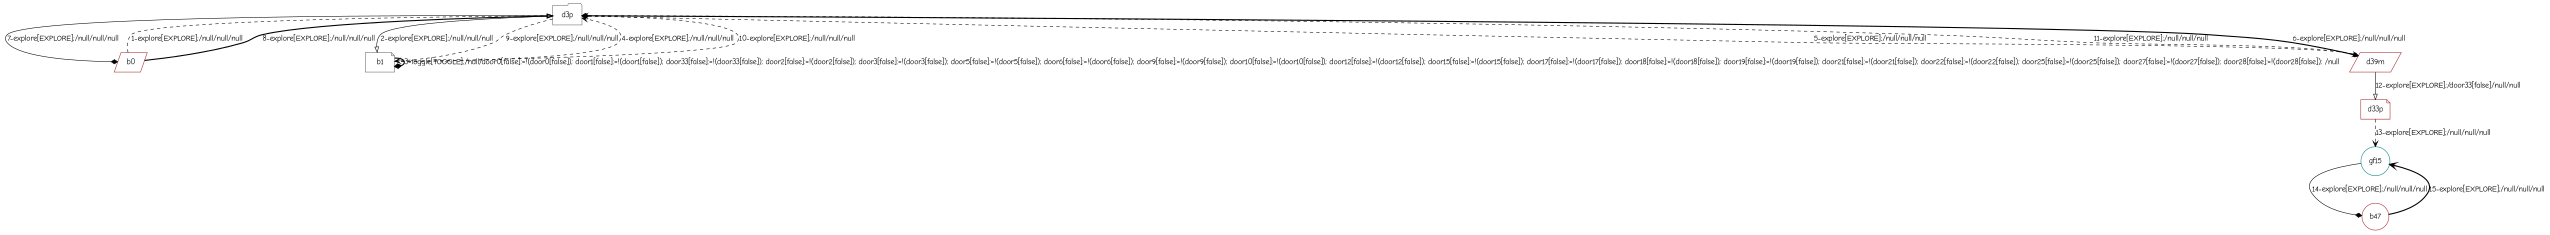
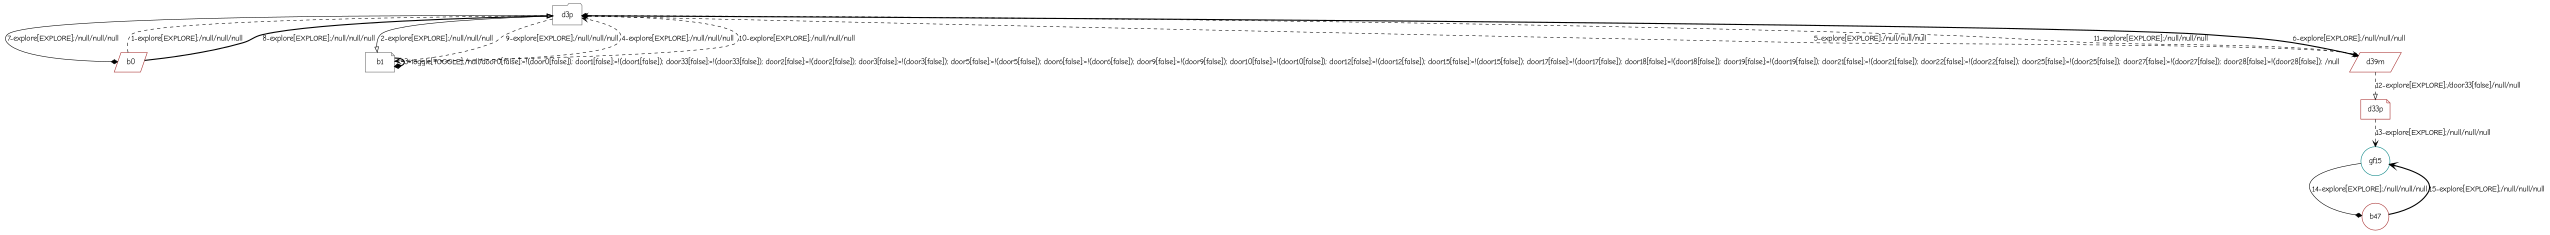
edge "d39m" -> "d33p": style solid -> dashed
